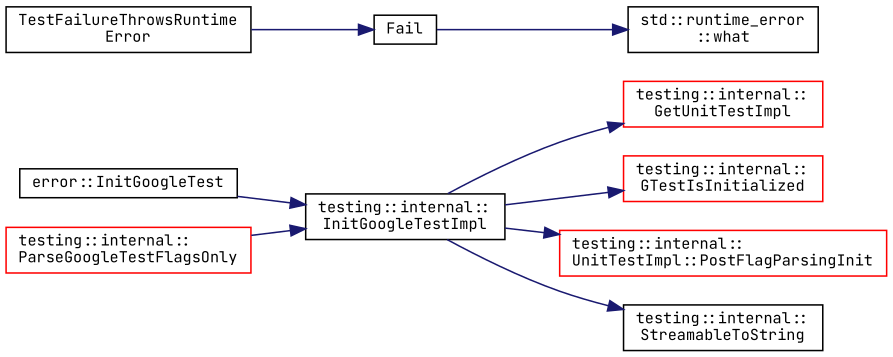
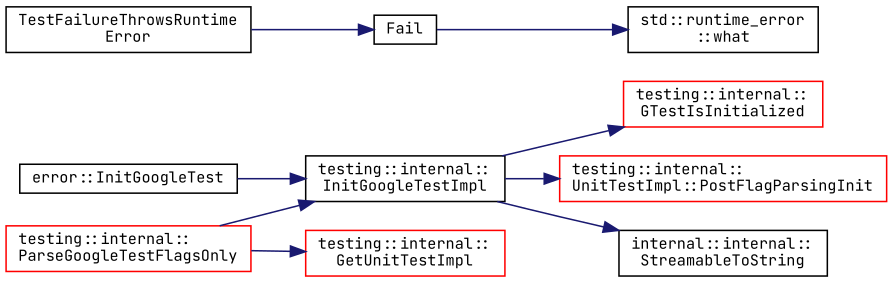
edge "testing::internal:: InitGoogleTestImpl" -> "testing::internal:: GetUnitTestImpl": now "testing::internal:: ParseGoogleTestFlagsOnly" -> "testing::internal:: GetUnitTestImpl"
node "testing::internal:: StreamableToString": label "testing::internal:: StreamableToString" -> "internal::internal:: StreamableToString"
